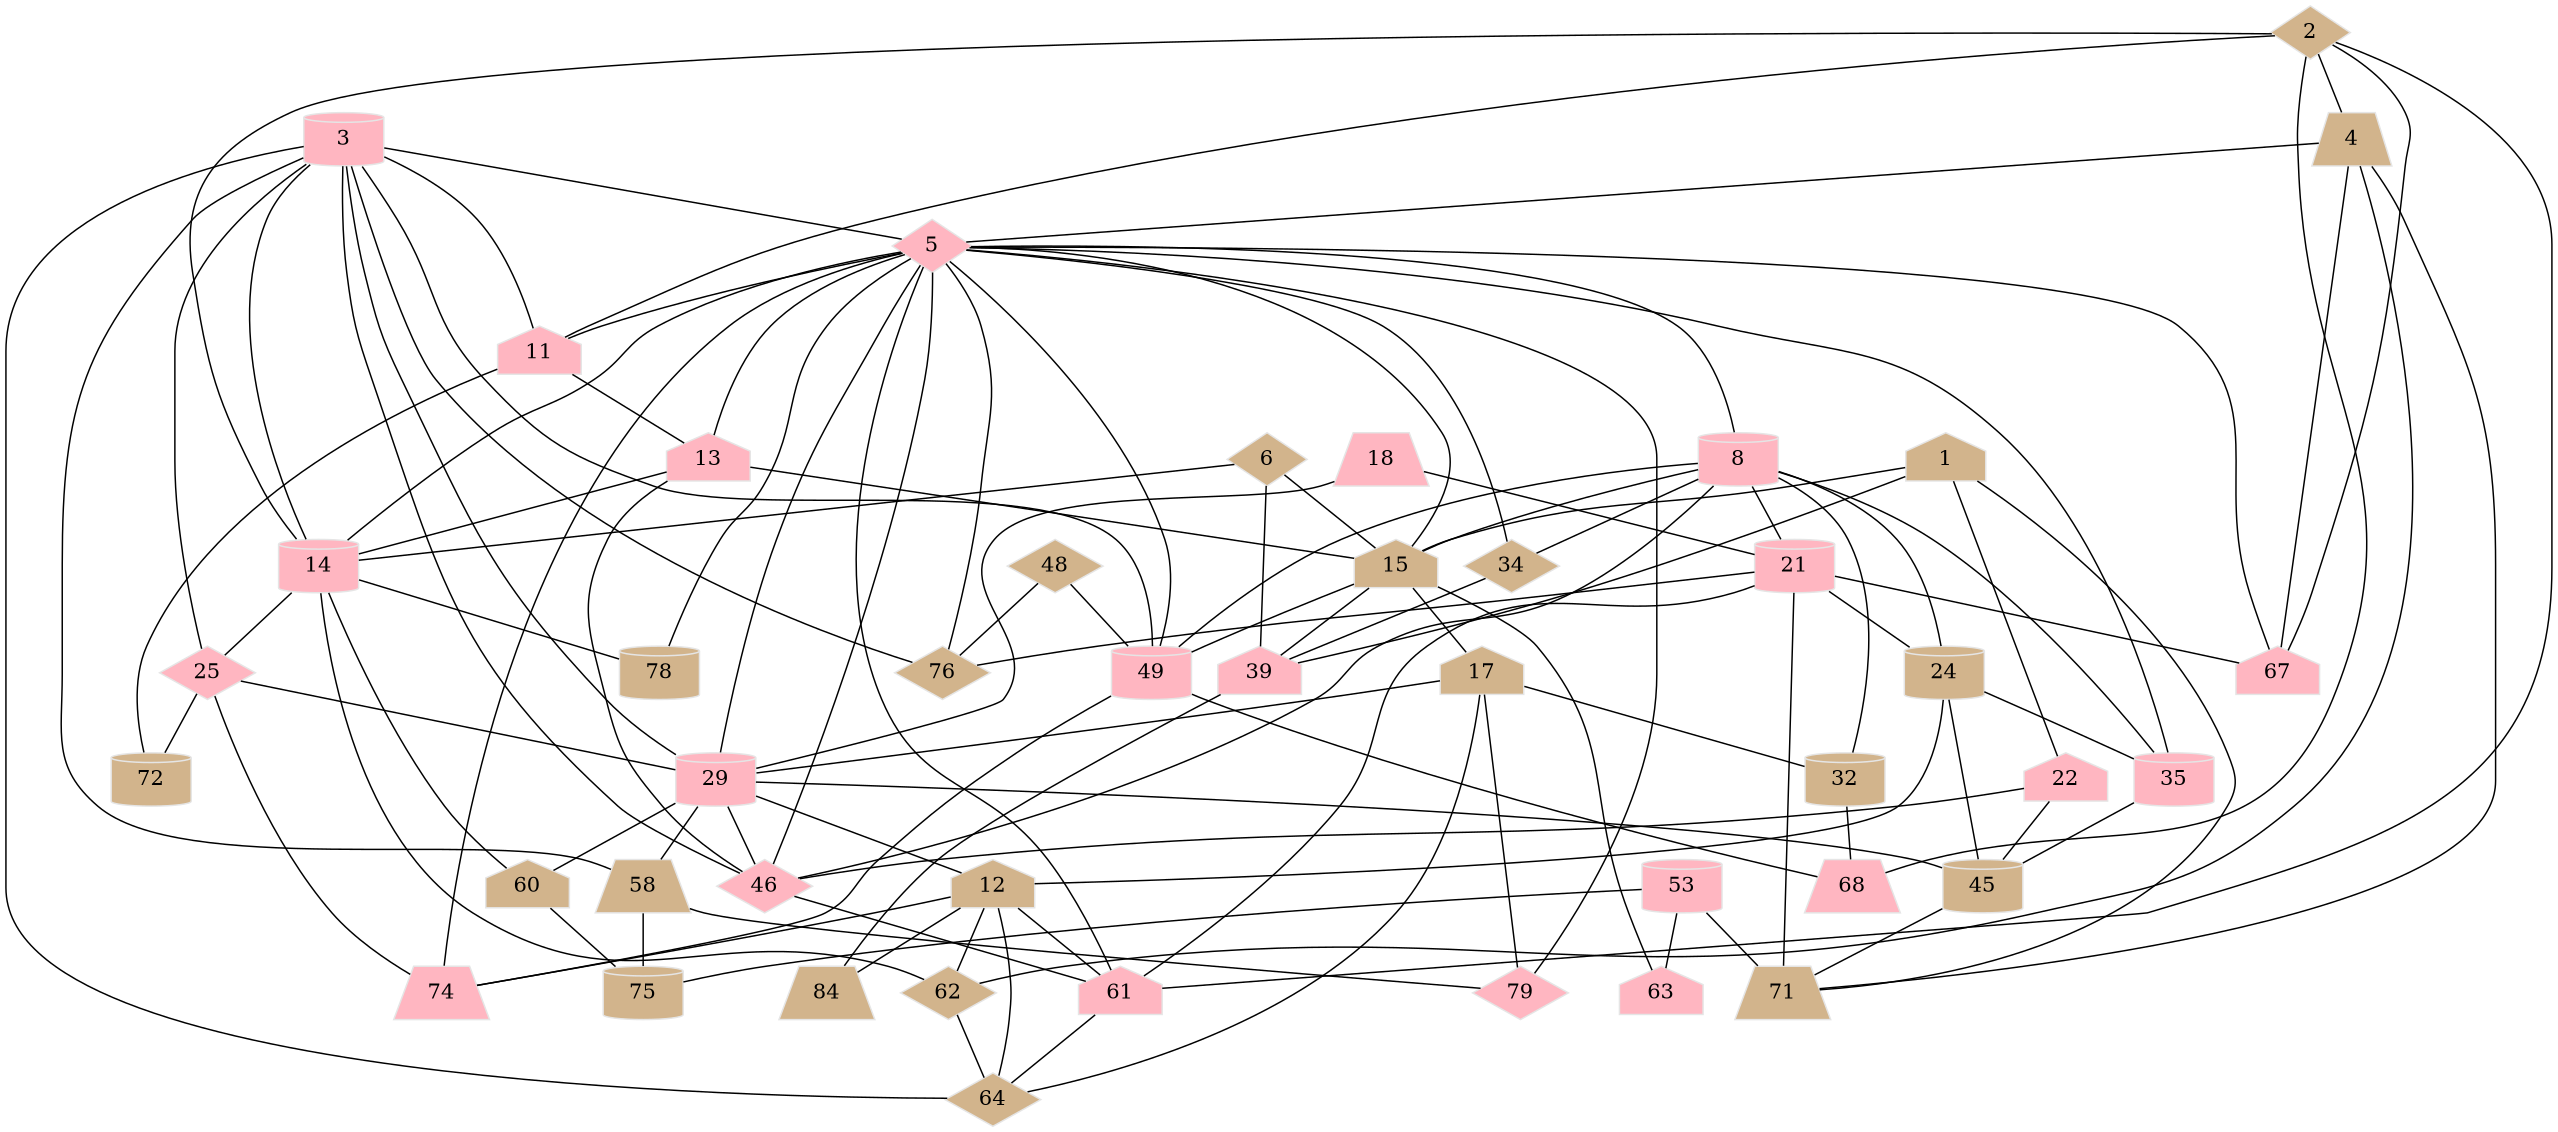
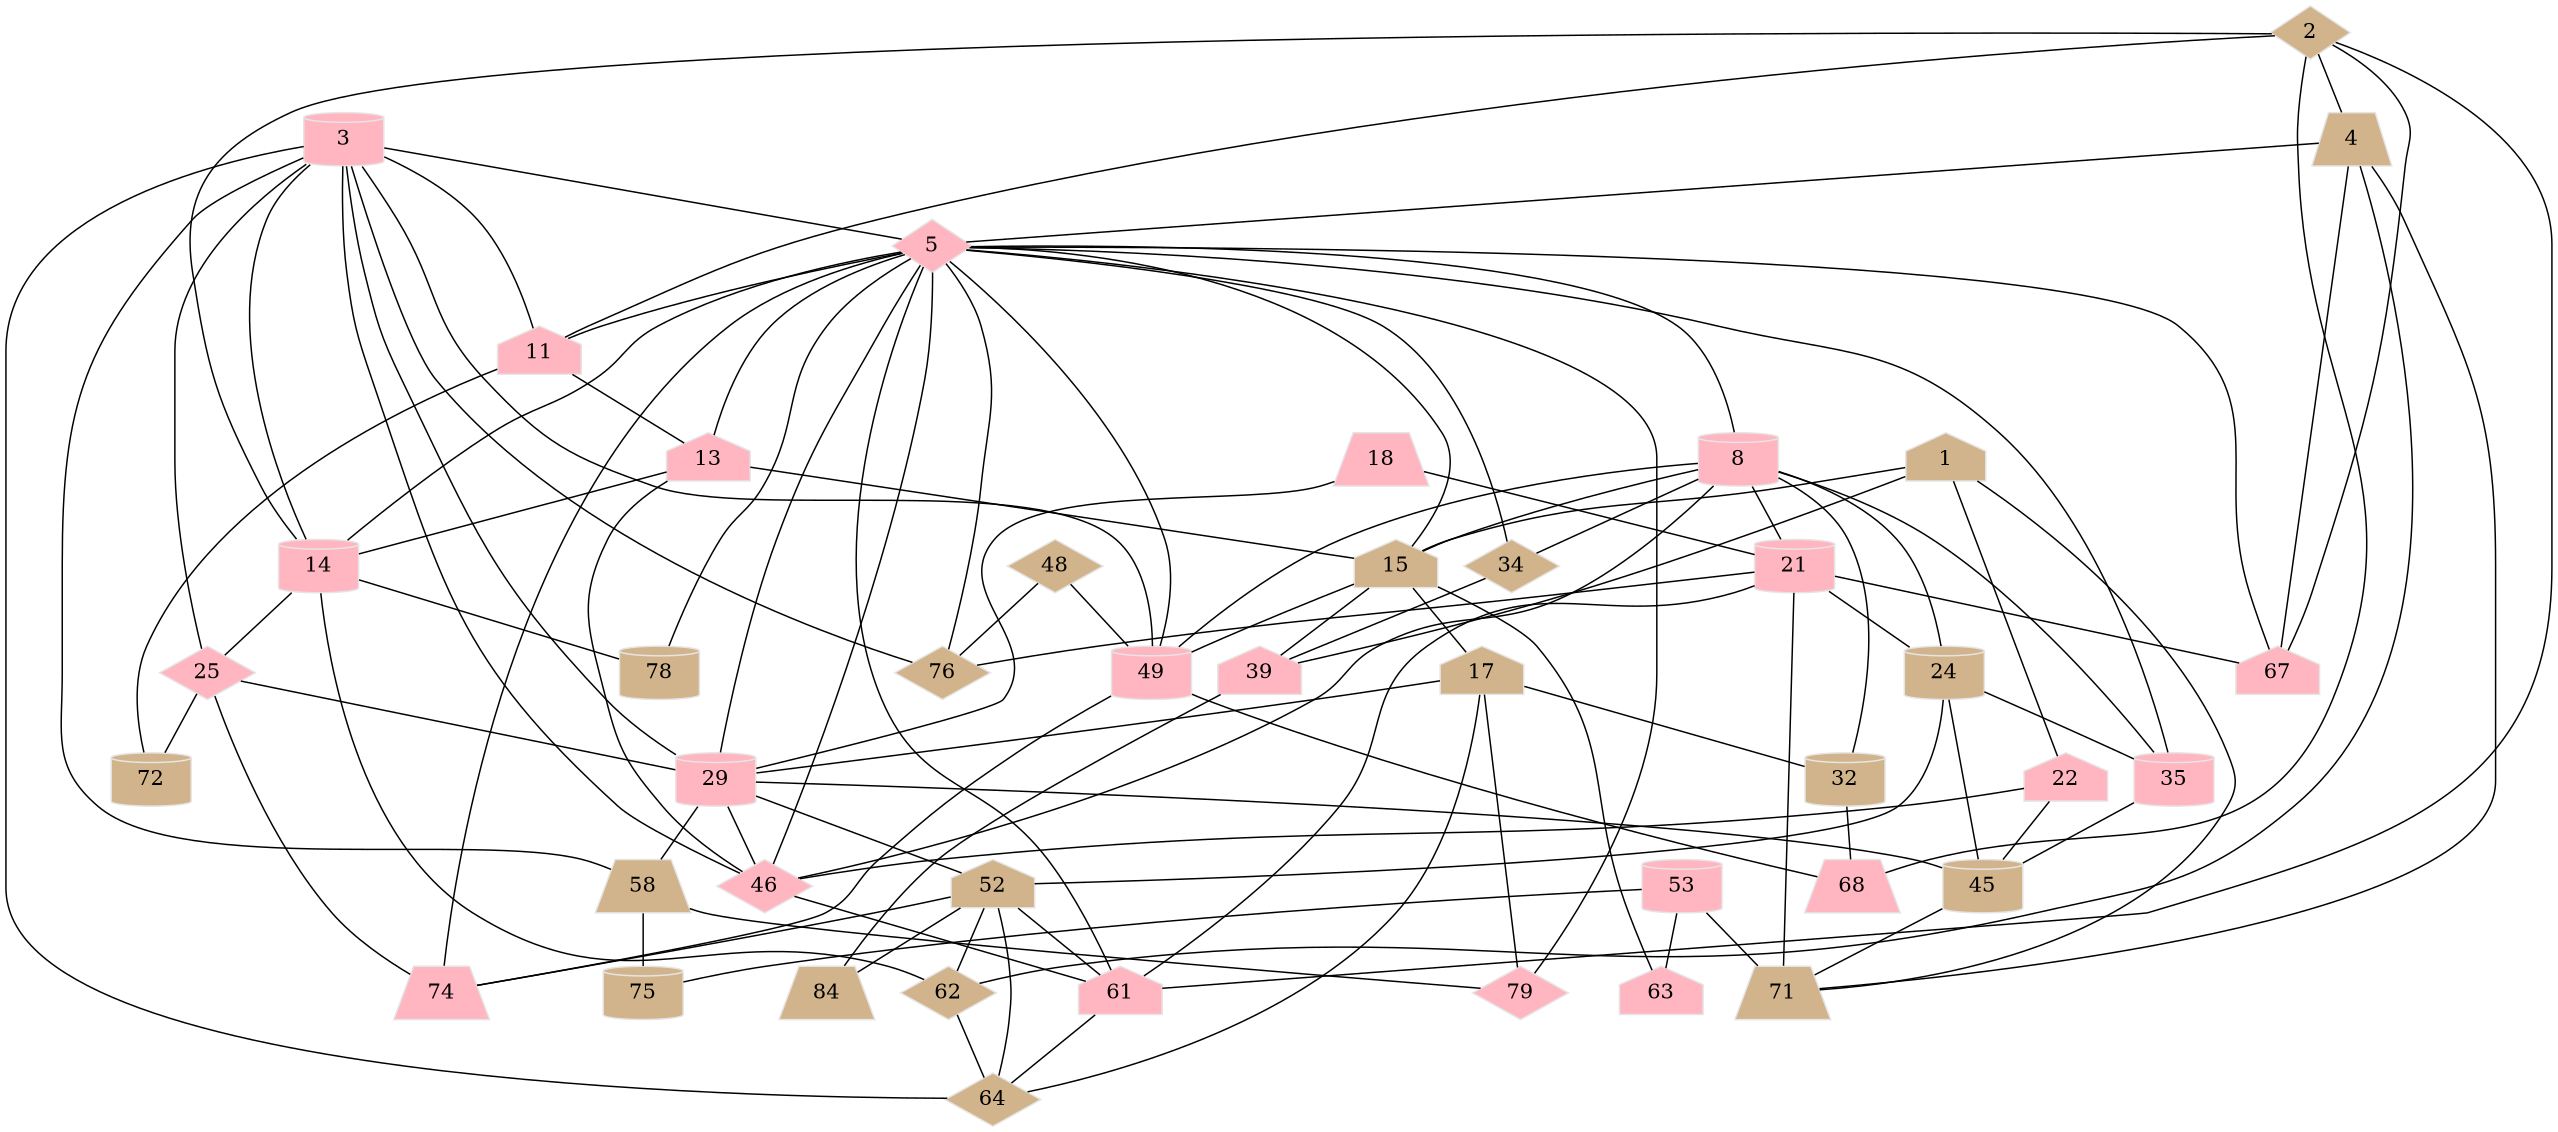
node "6": removed
node "60": removed
node "12": label "12" -> "52"
